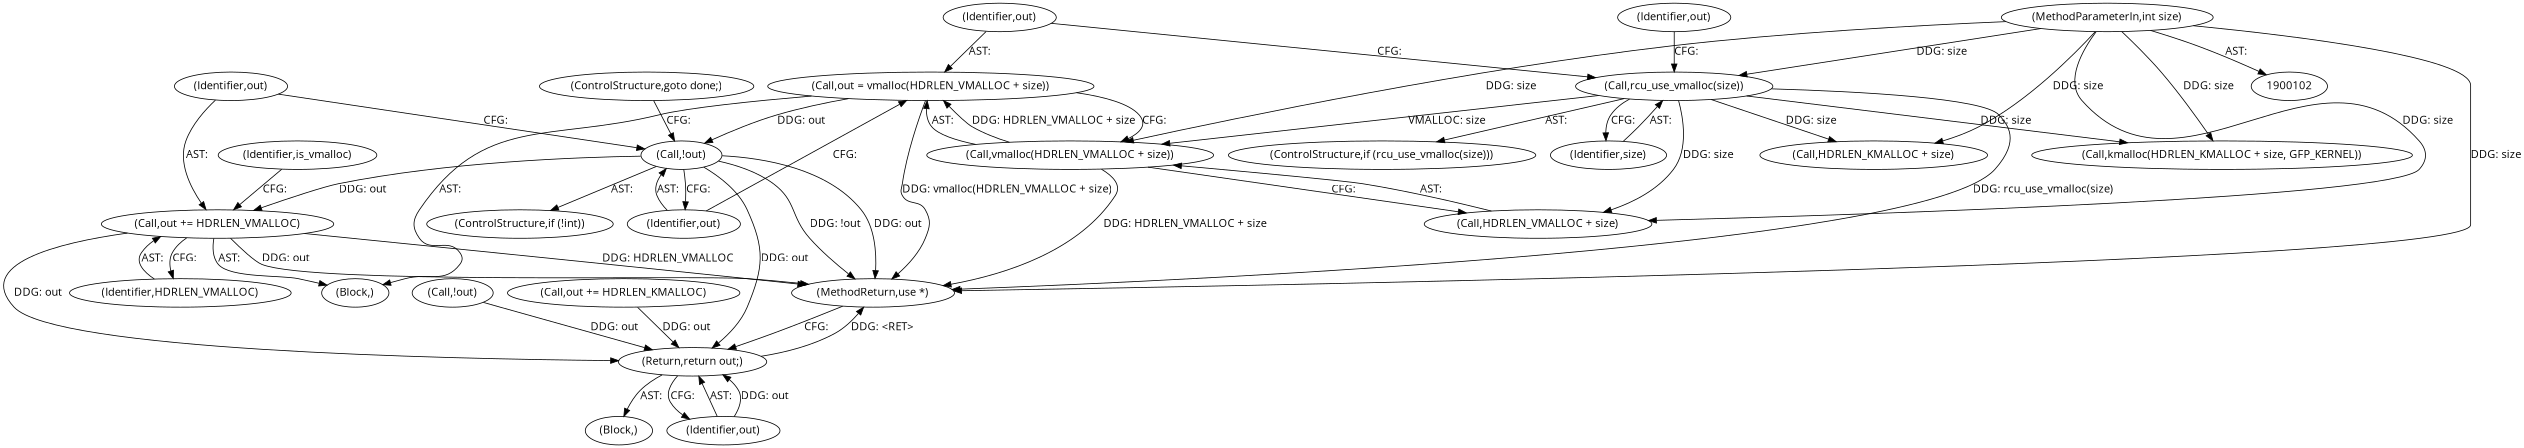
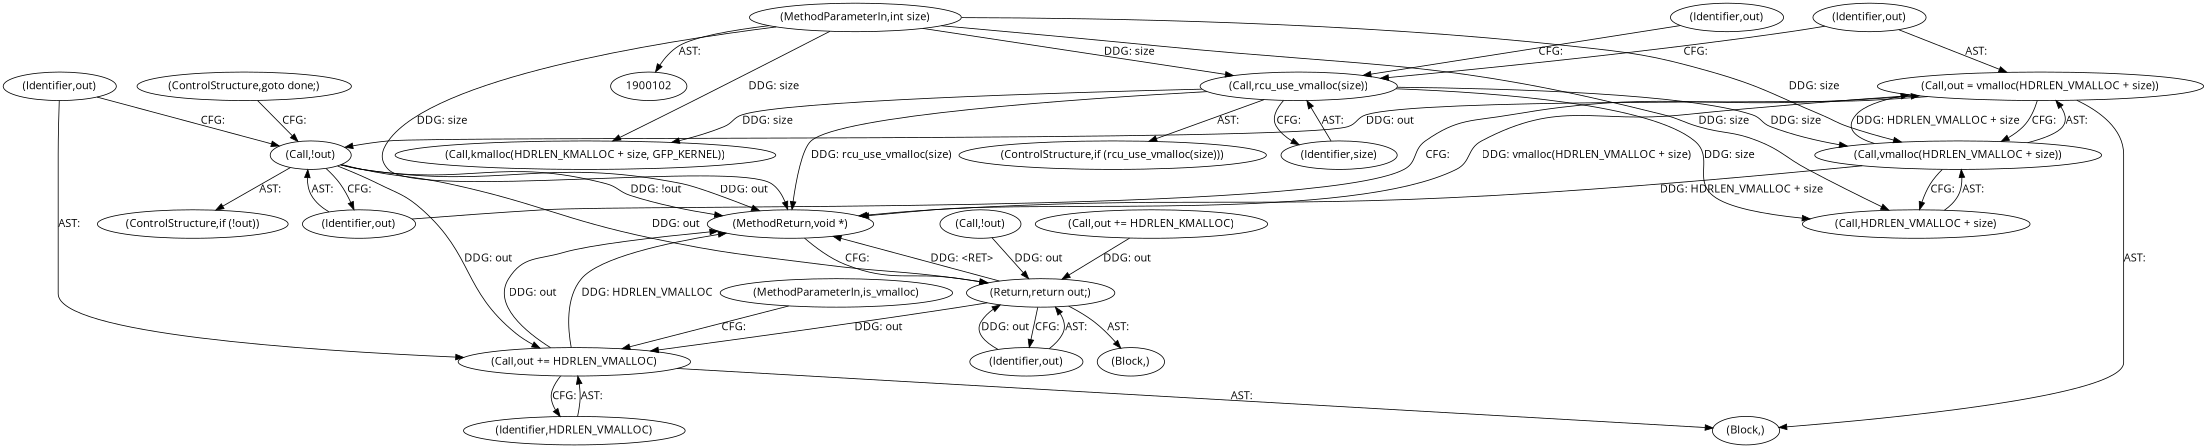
edge "(Call,rcu_use_vmalloc(size))" -> "(Call,vmalloc(HDRLEN_VMALLOC + size))": label "VMALLOC: size" -> "DDG: size"
node "(Identifier,is_vmalloc)": label "(Identifier,is_vmalloc)" -> "(MethodParameterIn,is_vmalloc)"
node "(Call,HDRLEN_KMALLOC + size)": removed
node "(ControlStructure,if (!int))": label "(ControlStructure,if (!int))" -> "(ControlStructure,if (!out))"
node "(MethodReturn,use *)": label "(MethodReturn,use *)" -> "(MethodReturn,void *)"
edge "(Call,out += HDRLEN_VMALLOC)" -> "(Return,return out;)": reversed
